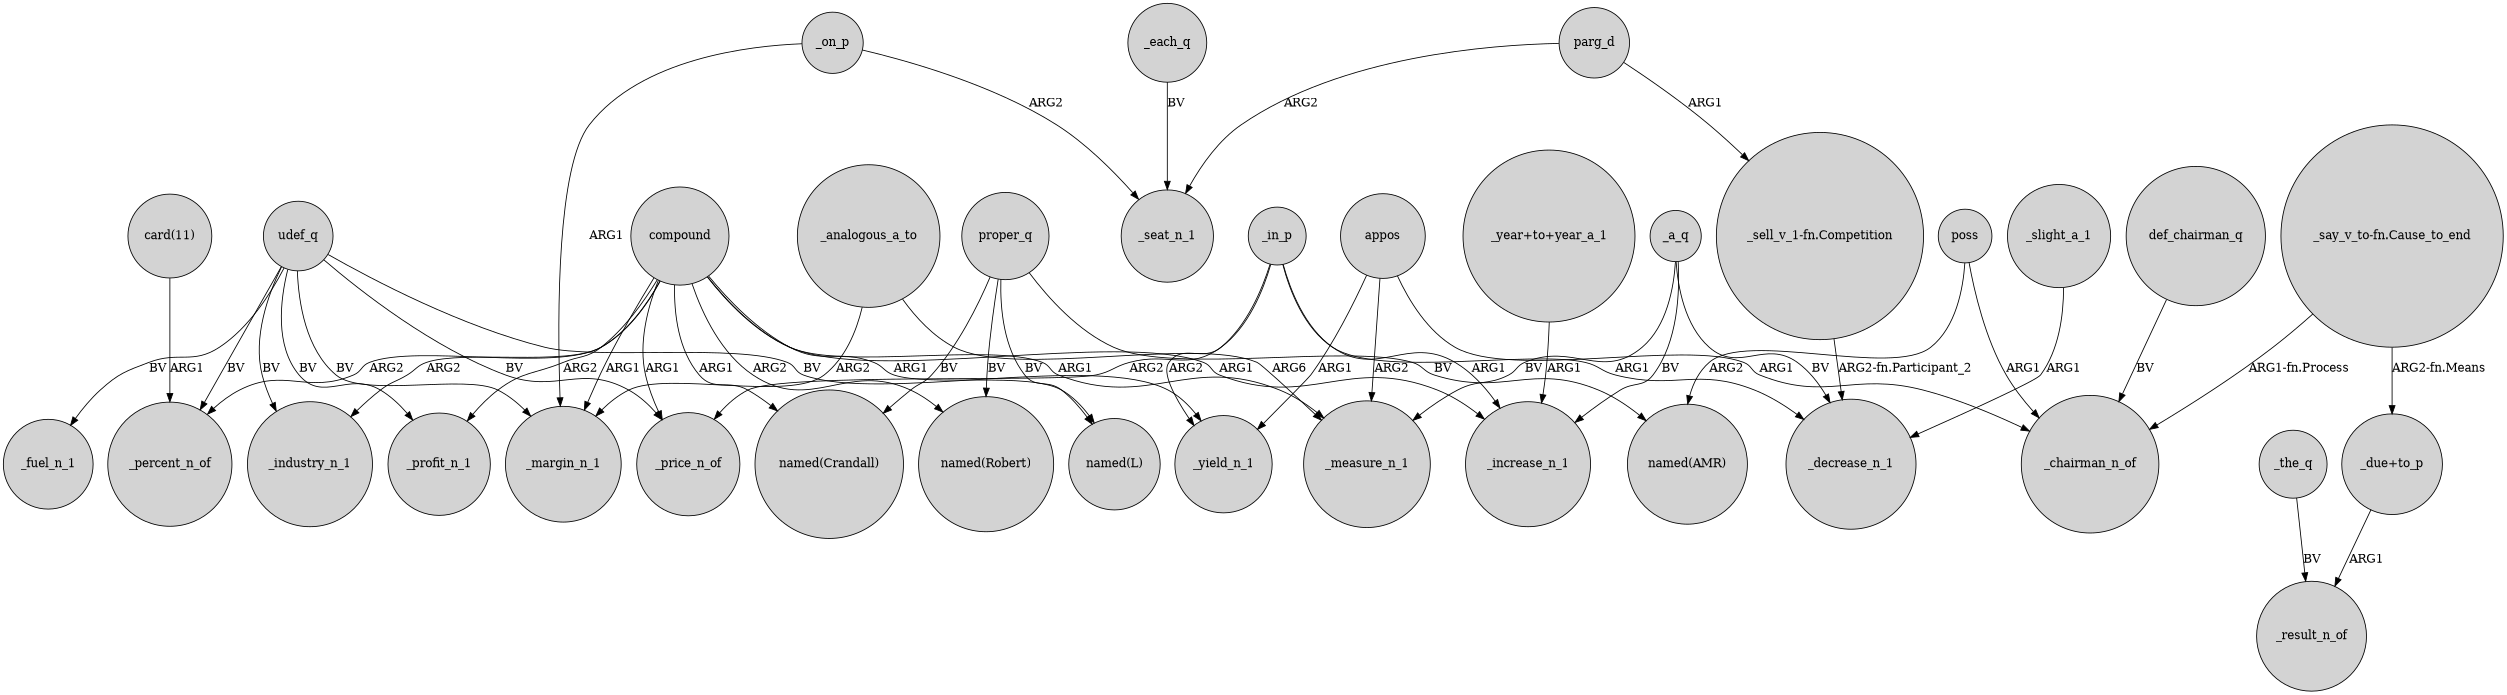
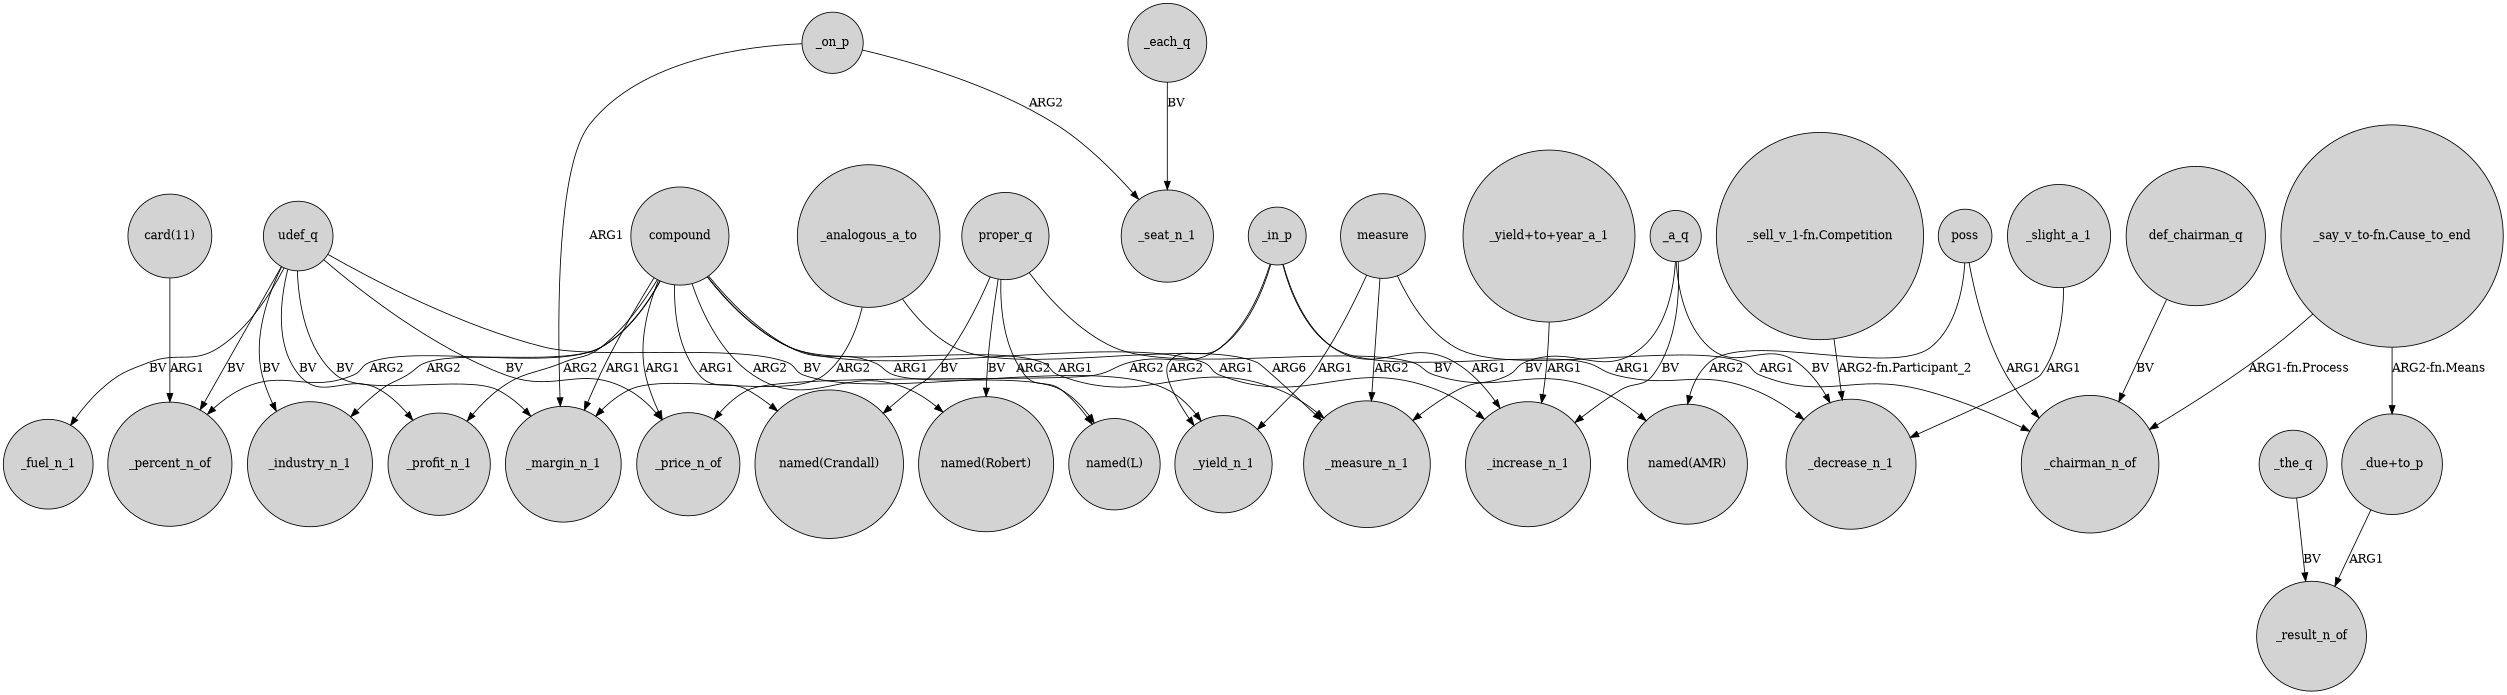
node "parg_d": removed
node "appos": label "appos" -> "measure"
node "_year+to+year_a_1": label "_year+to+year_a_1" -> "_yield+to+year_a_1"
edge "proper_q" -> "named(L)": label "BV" -> "ARG2"
